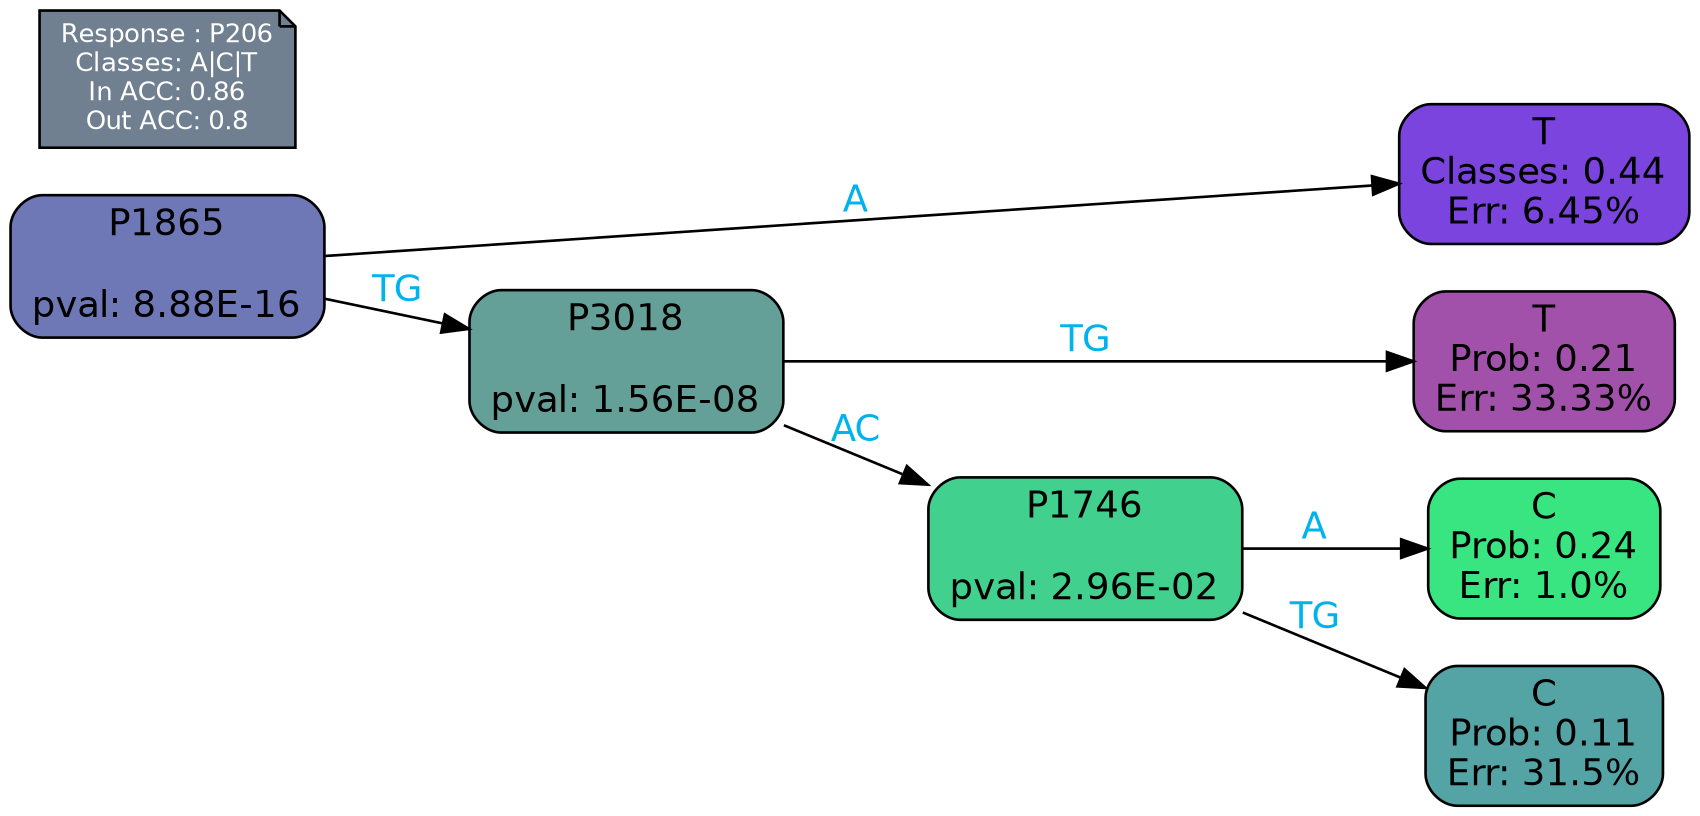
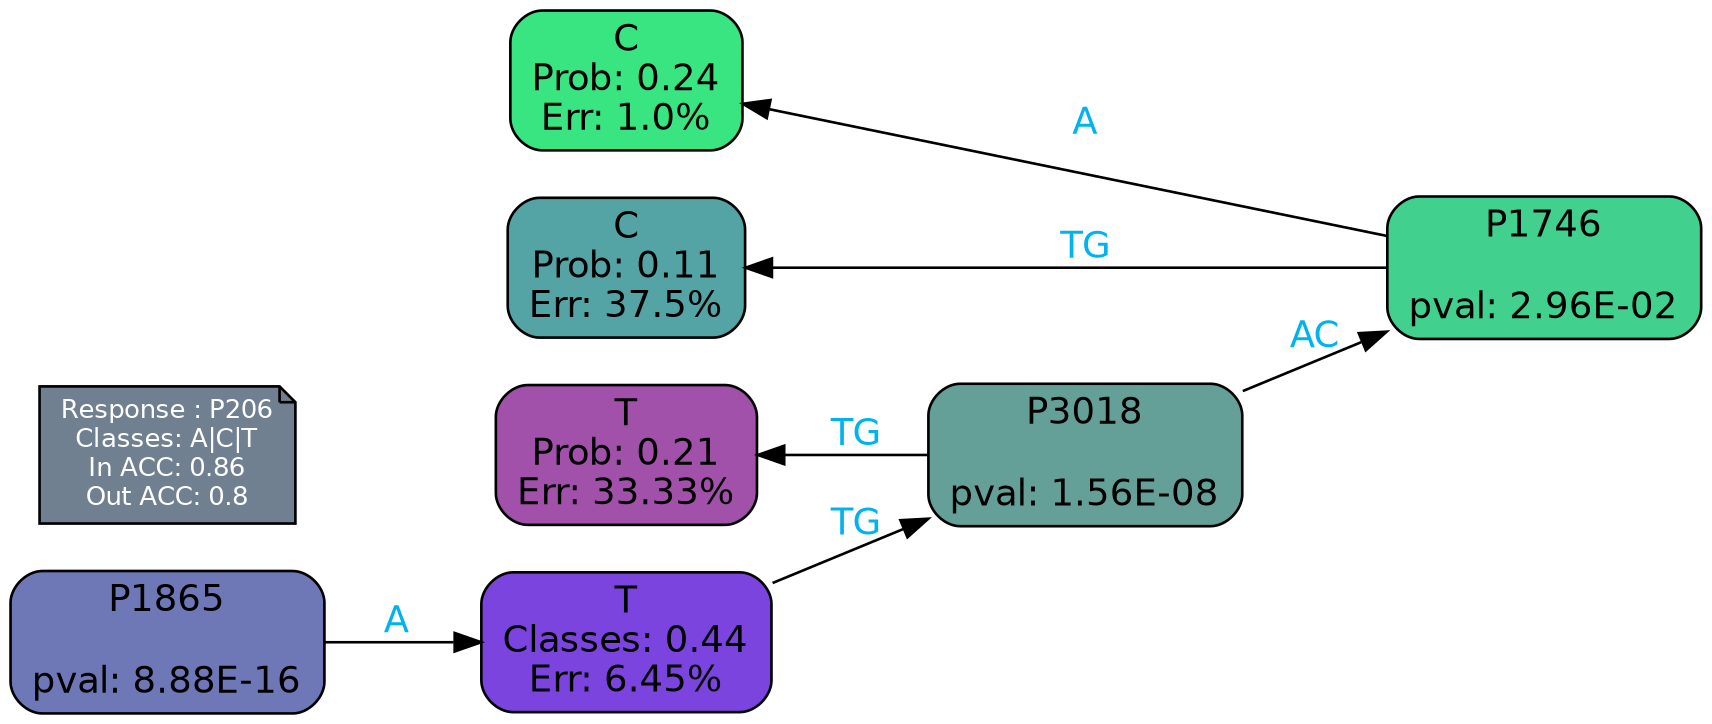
edge "P1865 pval: 8.88E-16" -> "P3018 pval: 1.56E-08": now "T Classes: 0.44 Err: 6.45%" -> "P3018 pval: 1.56E-08"
node "C Prob: 0.11 Err: 31.5%": label "C Prob: 0.11 Err: 31.5%" -> "C Prob: 0.11 Err: 37.5%"
